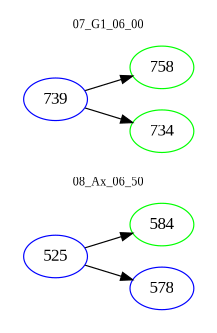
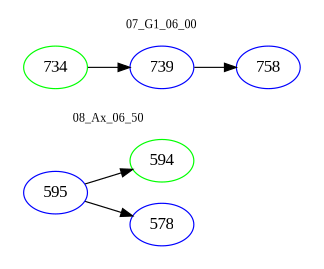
node "758": color green -> blue
edge "739" -> "734": reversed
node "584": label "584" -> "594"
node "525": label "525" -> "595"
